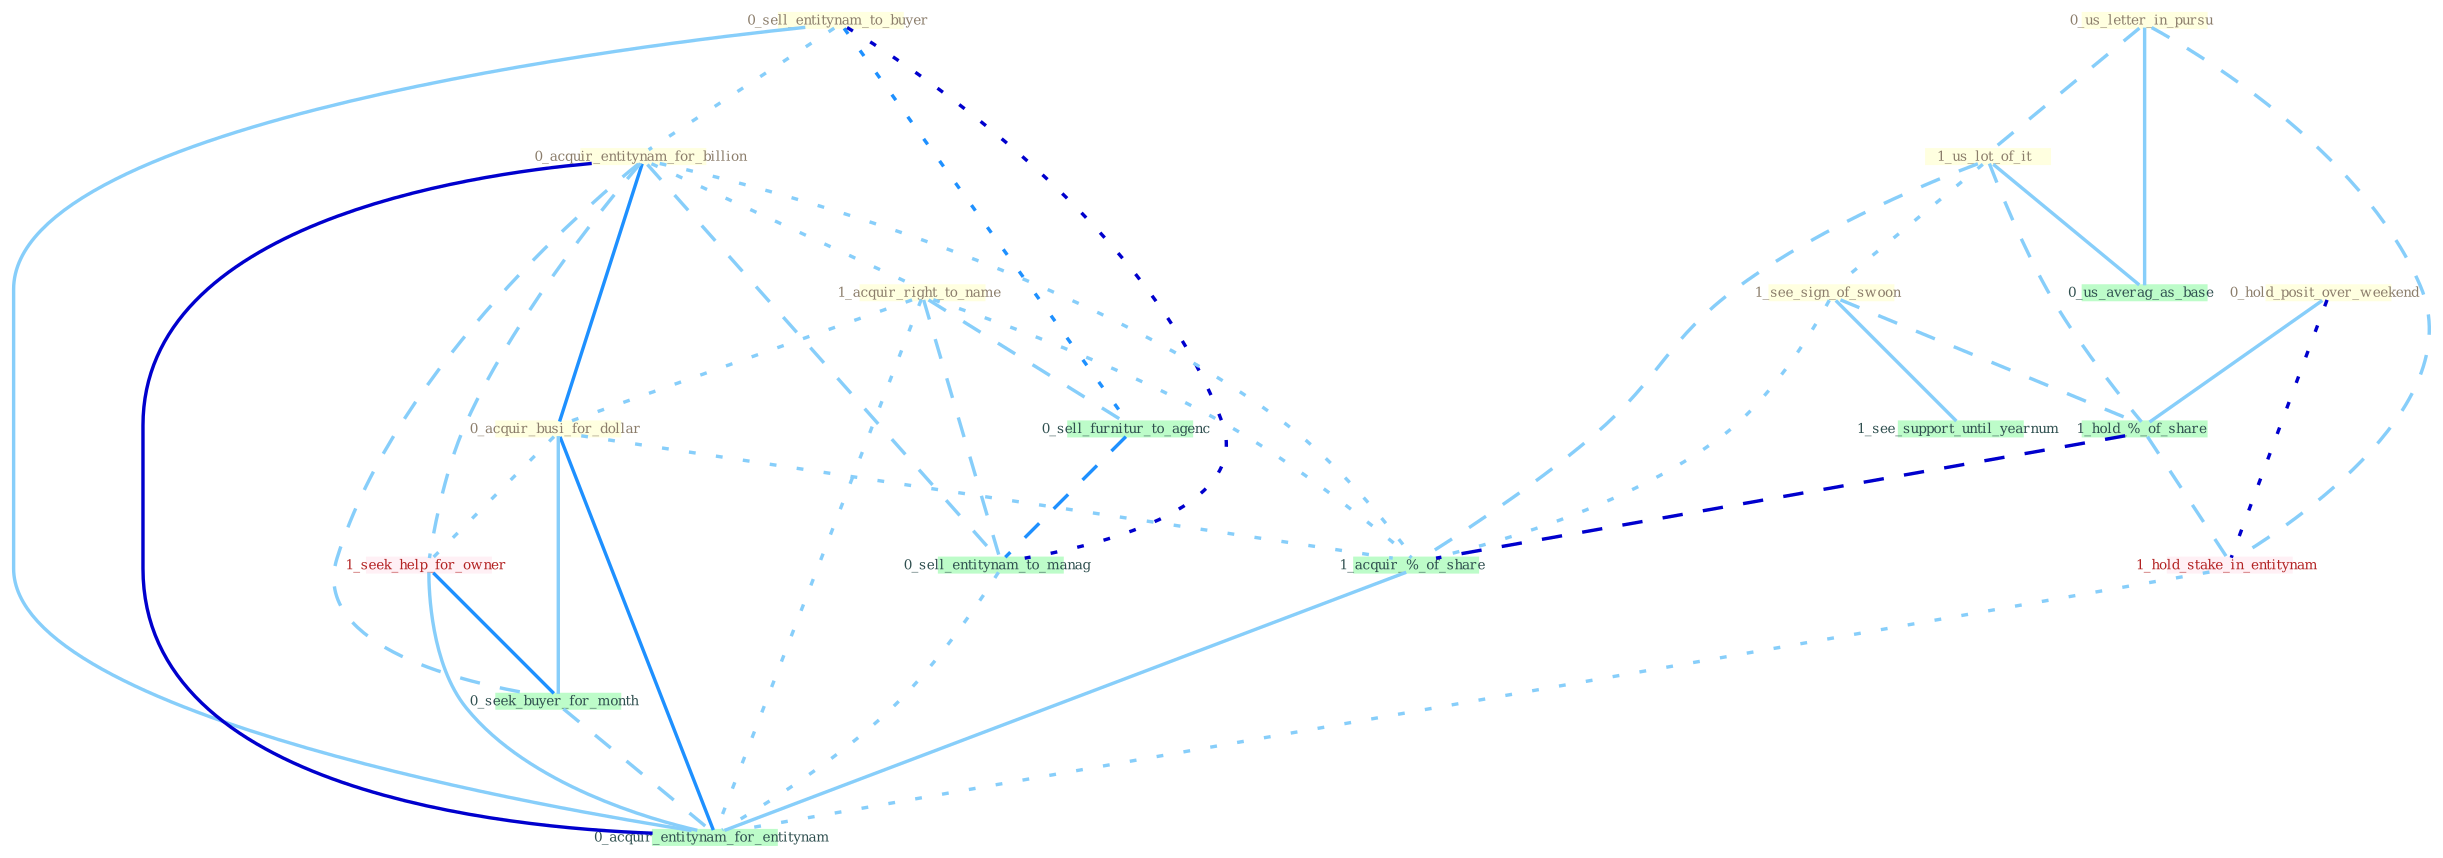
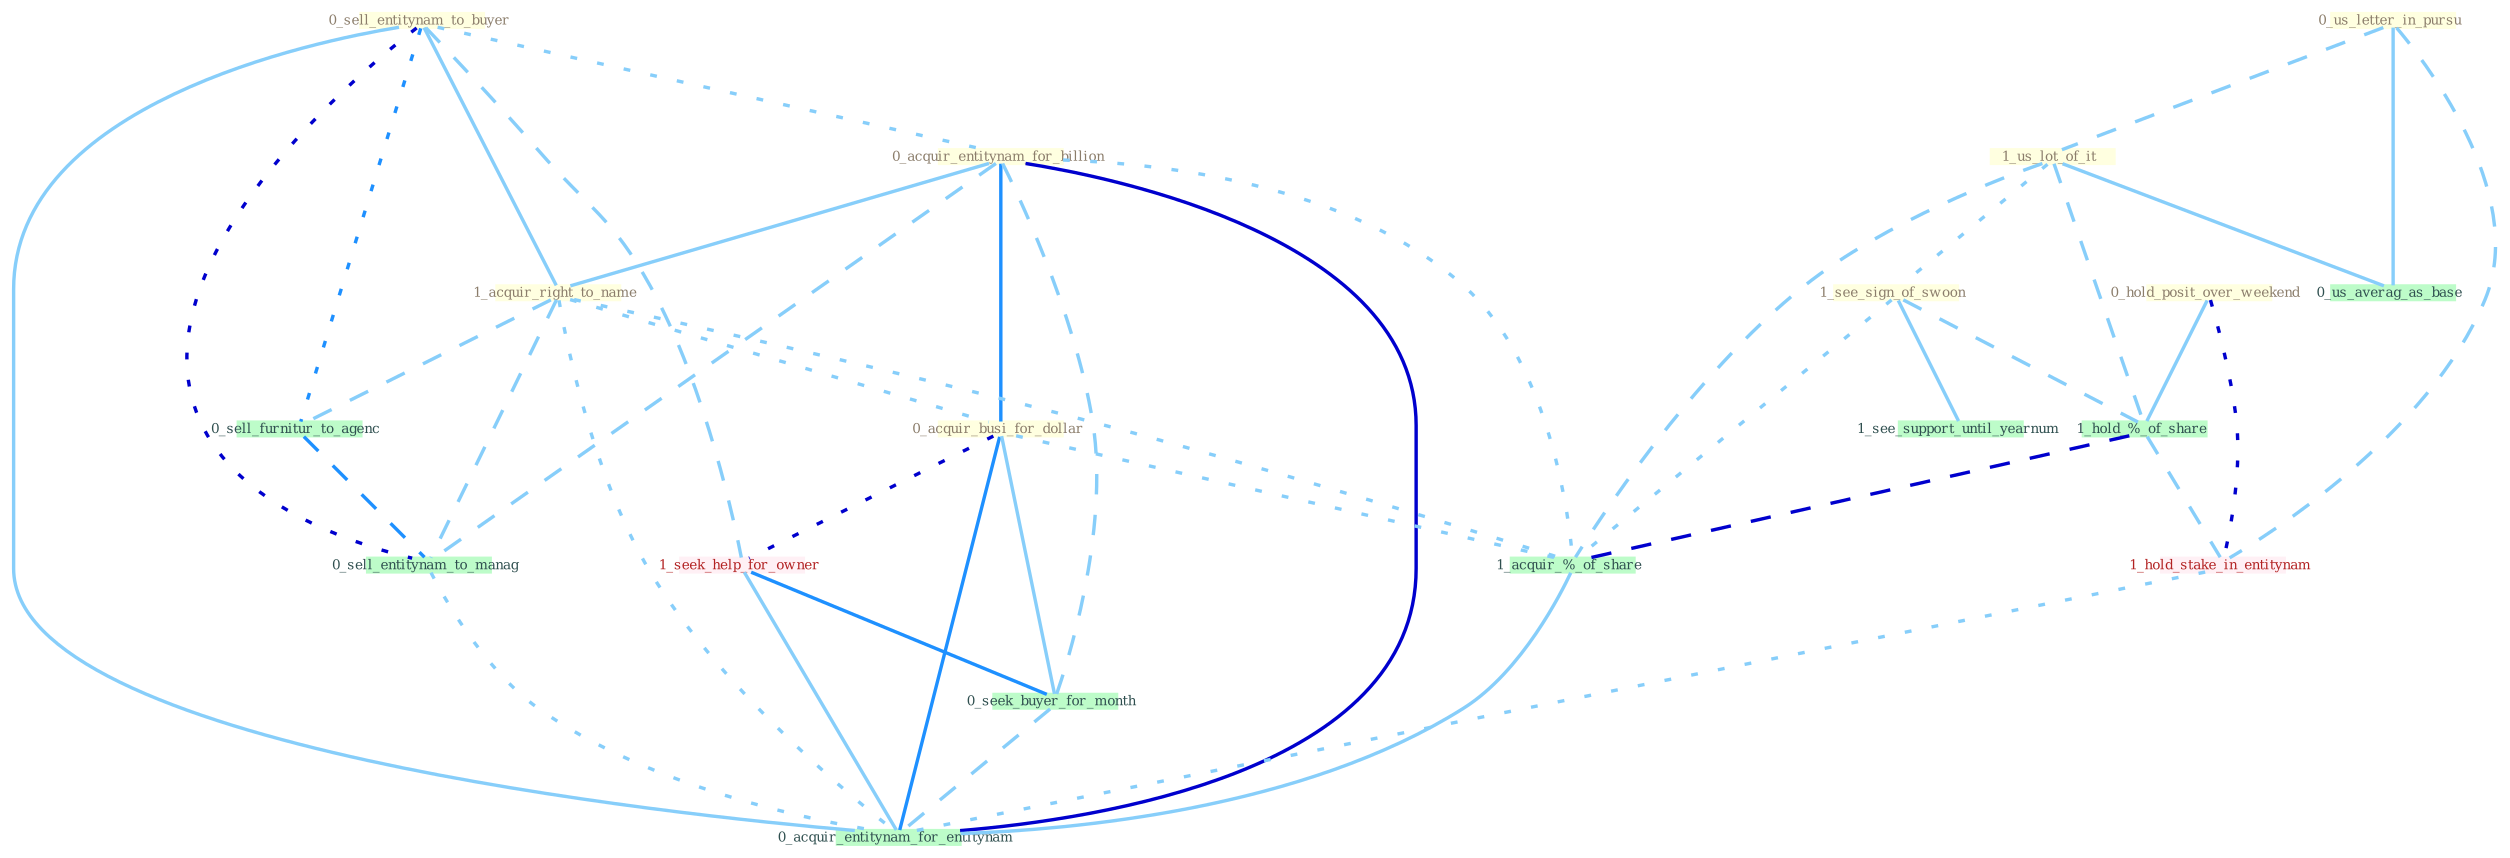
edge "0_sell_entitynam_to_buyer" -- "1_acquir_right_to_name": added
edge "0_acquir_entitynam_for_billion" -- "1_acquir_right_to_name": style dotted -> solid
edge "0_acquir_entitynam_for_billion" -- "1_seek_help_for_owner": now "0_sell_entitynam_to_buyer" -- "1_seek_help_for_owner"
edge "0_acquir_busi_for_dollar" -- "1_seek_help_for_owner": color #87cefa -> #0000cd
